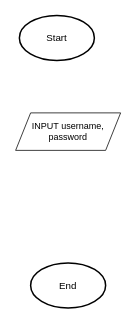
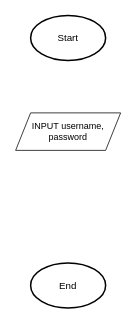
node "Start": moved (57, 38) -> (68, 38)
